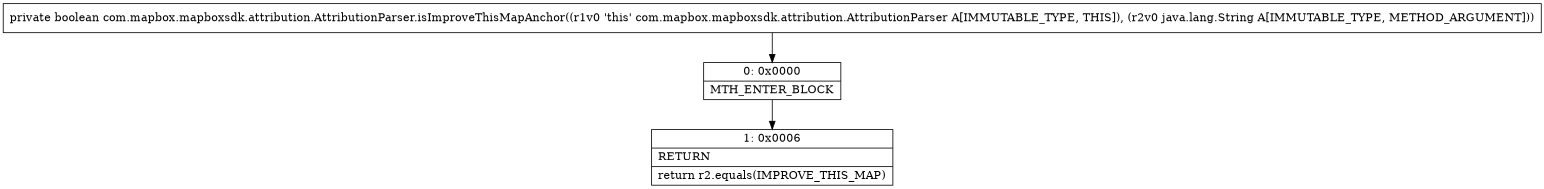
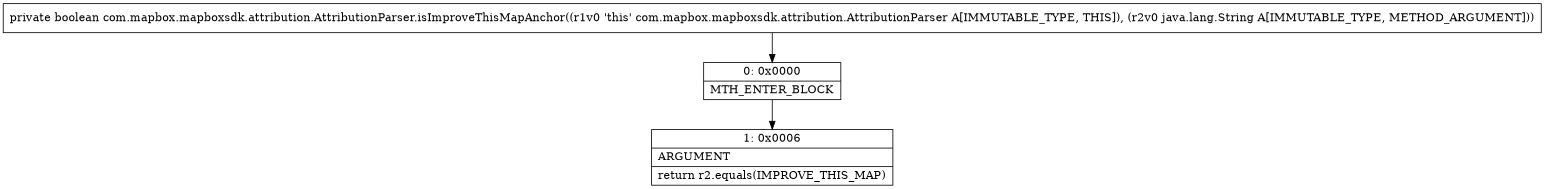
node "1: 0x0006": text "RETURN" -> "ARGUMENT"
